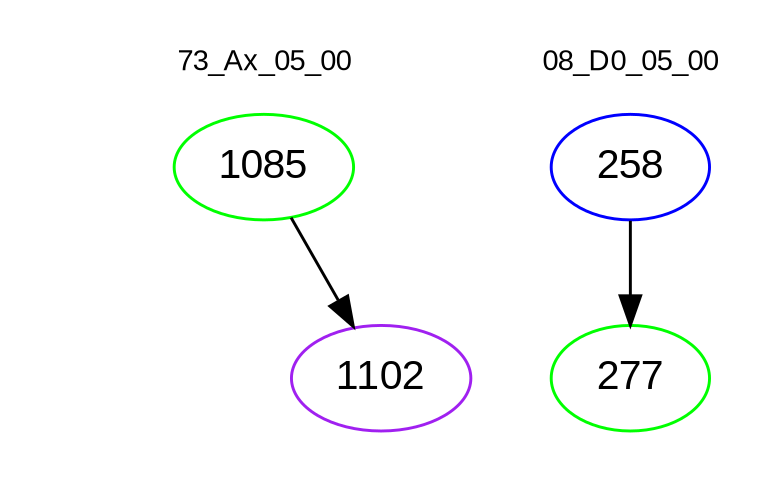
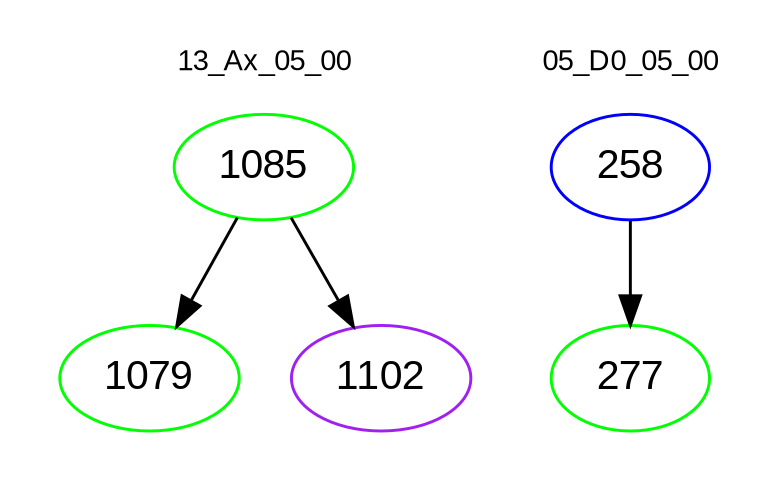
cluster "73_Ax_05_00": label "73_Ax_05_00" -> "13_Ax_05_00"
cluster "08_D0_05_00": label "08_D0_05_00" -> "05_D0_05_00"
node "1079": added
